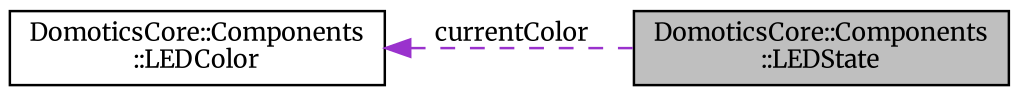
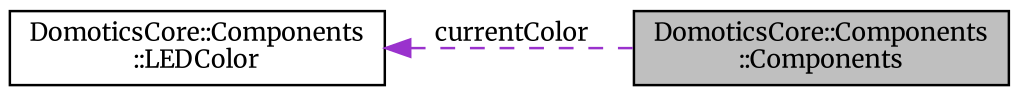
node "DomoticsCore::Components ::LEDState": label "DomoticsCore::Components ::LEDState" -> "DomoticsCore::Components ::Components"
